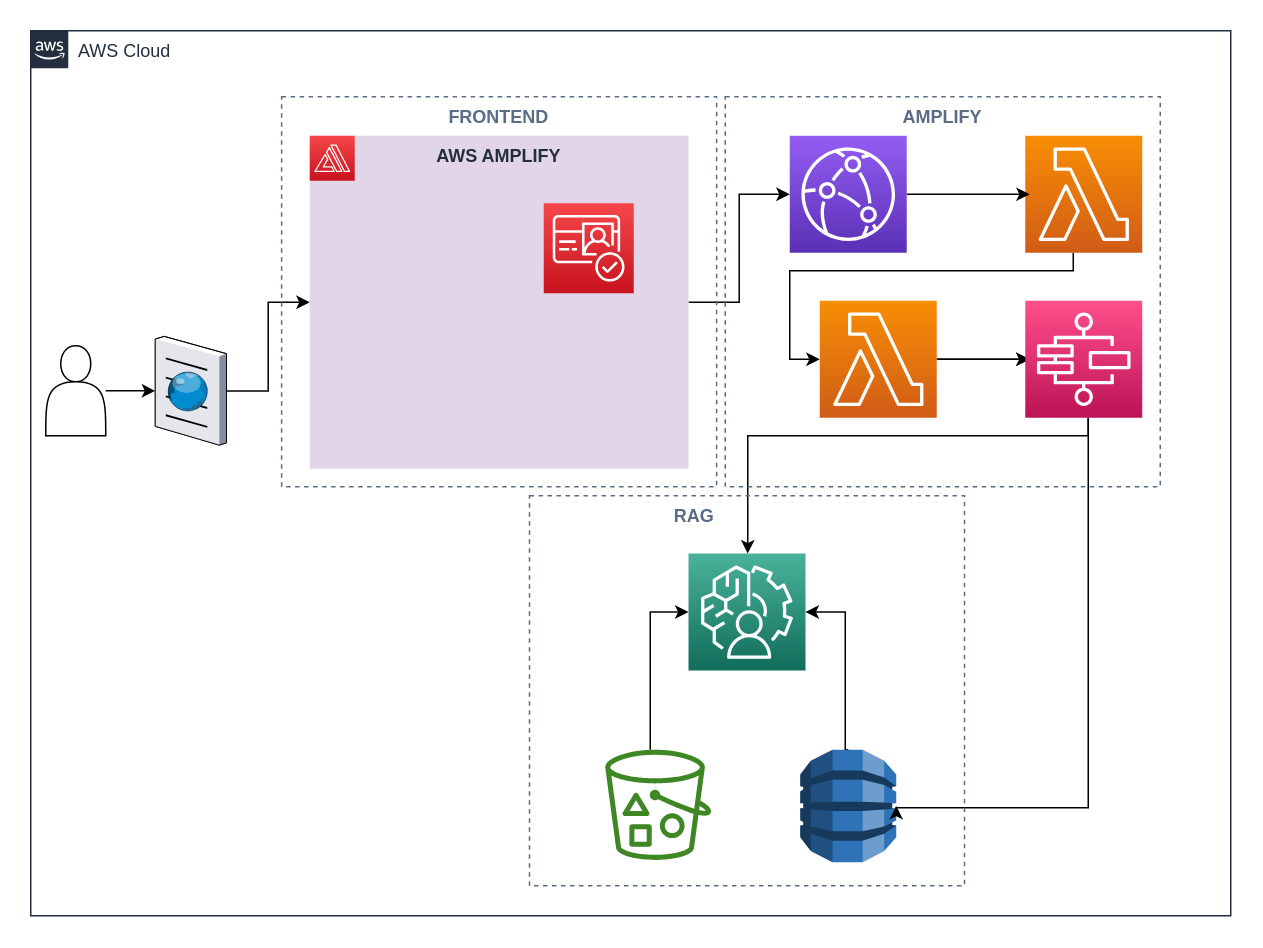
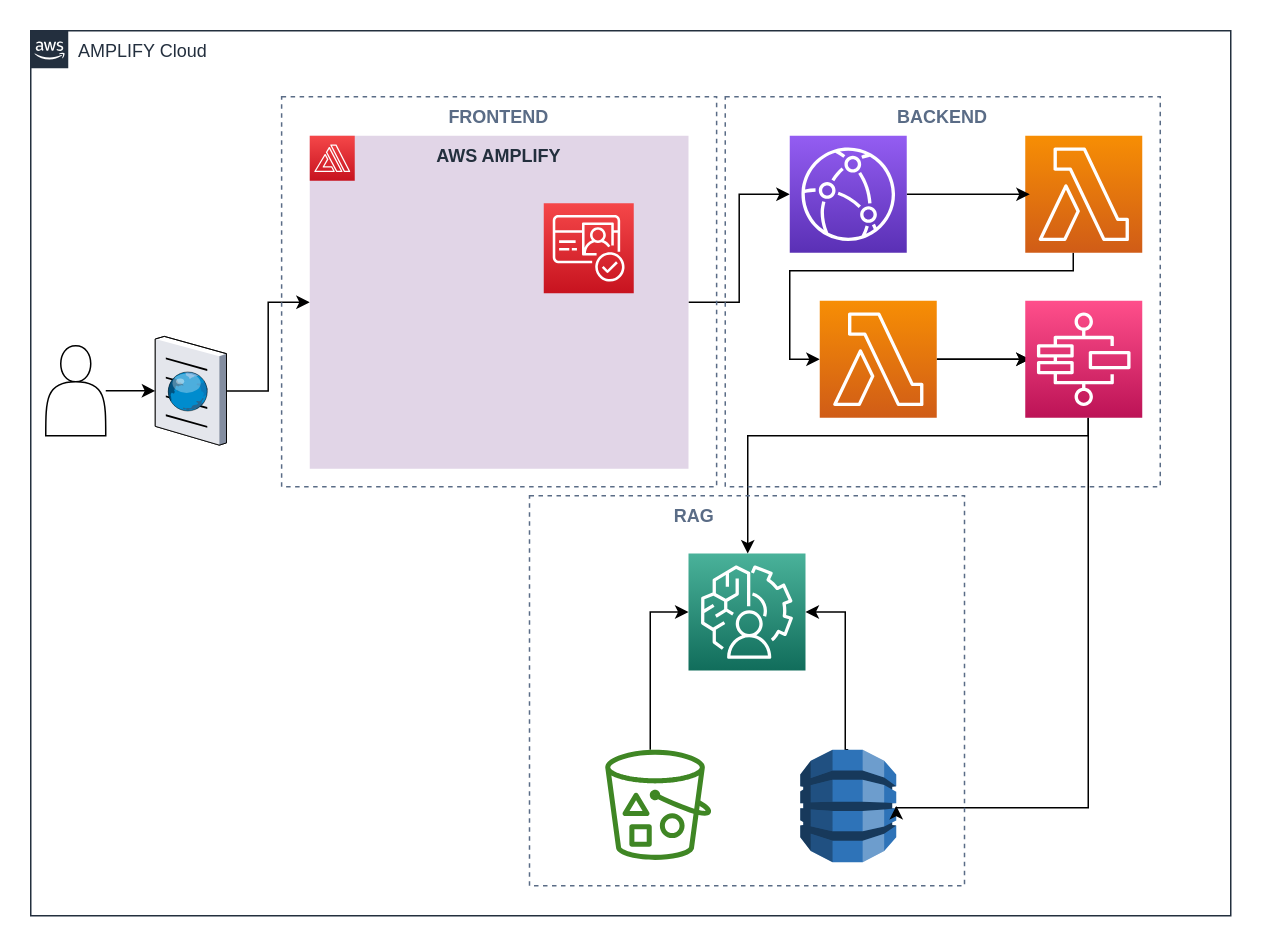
node "AWS Cloud": label "AWS Cloud" -> "AMPLIFY Cloud"
node "AMPLIFY": label "AMPLIFY" -> "BACKEND"
